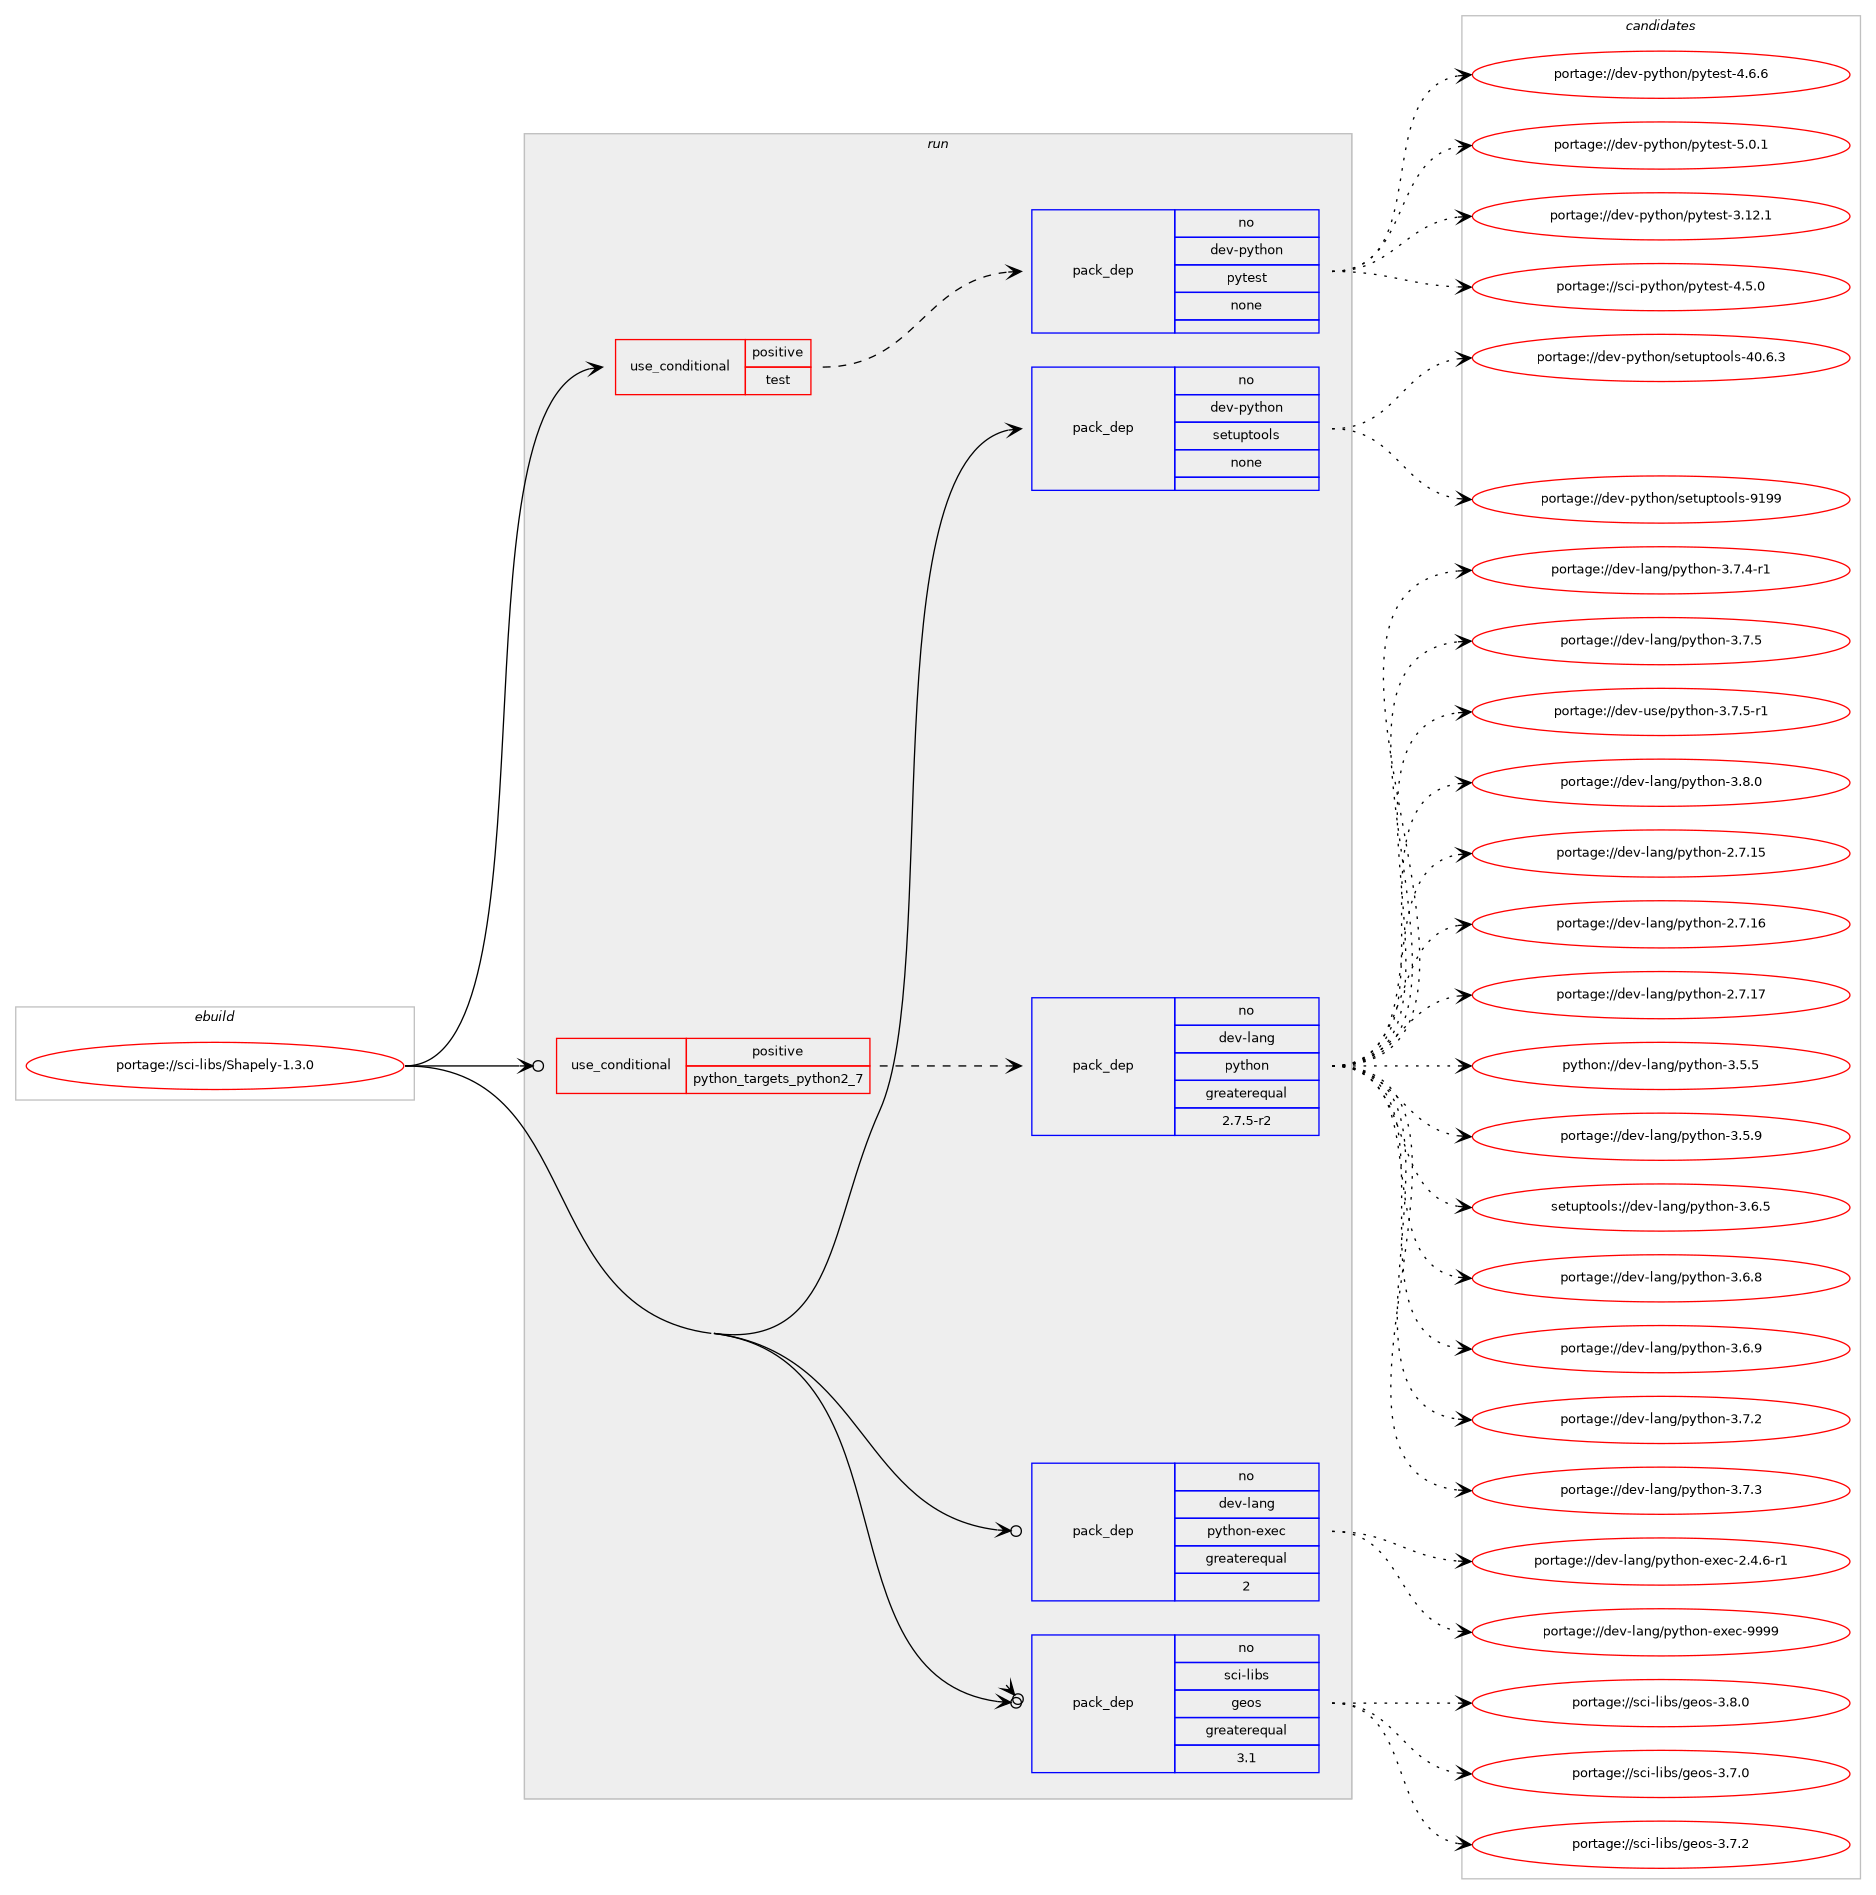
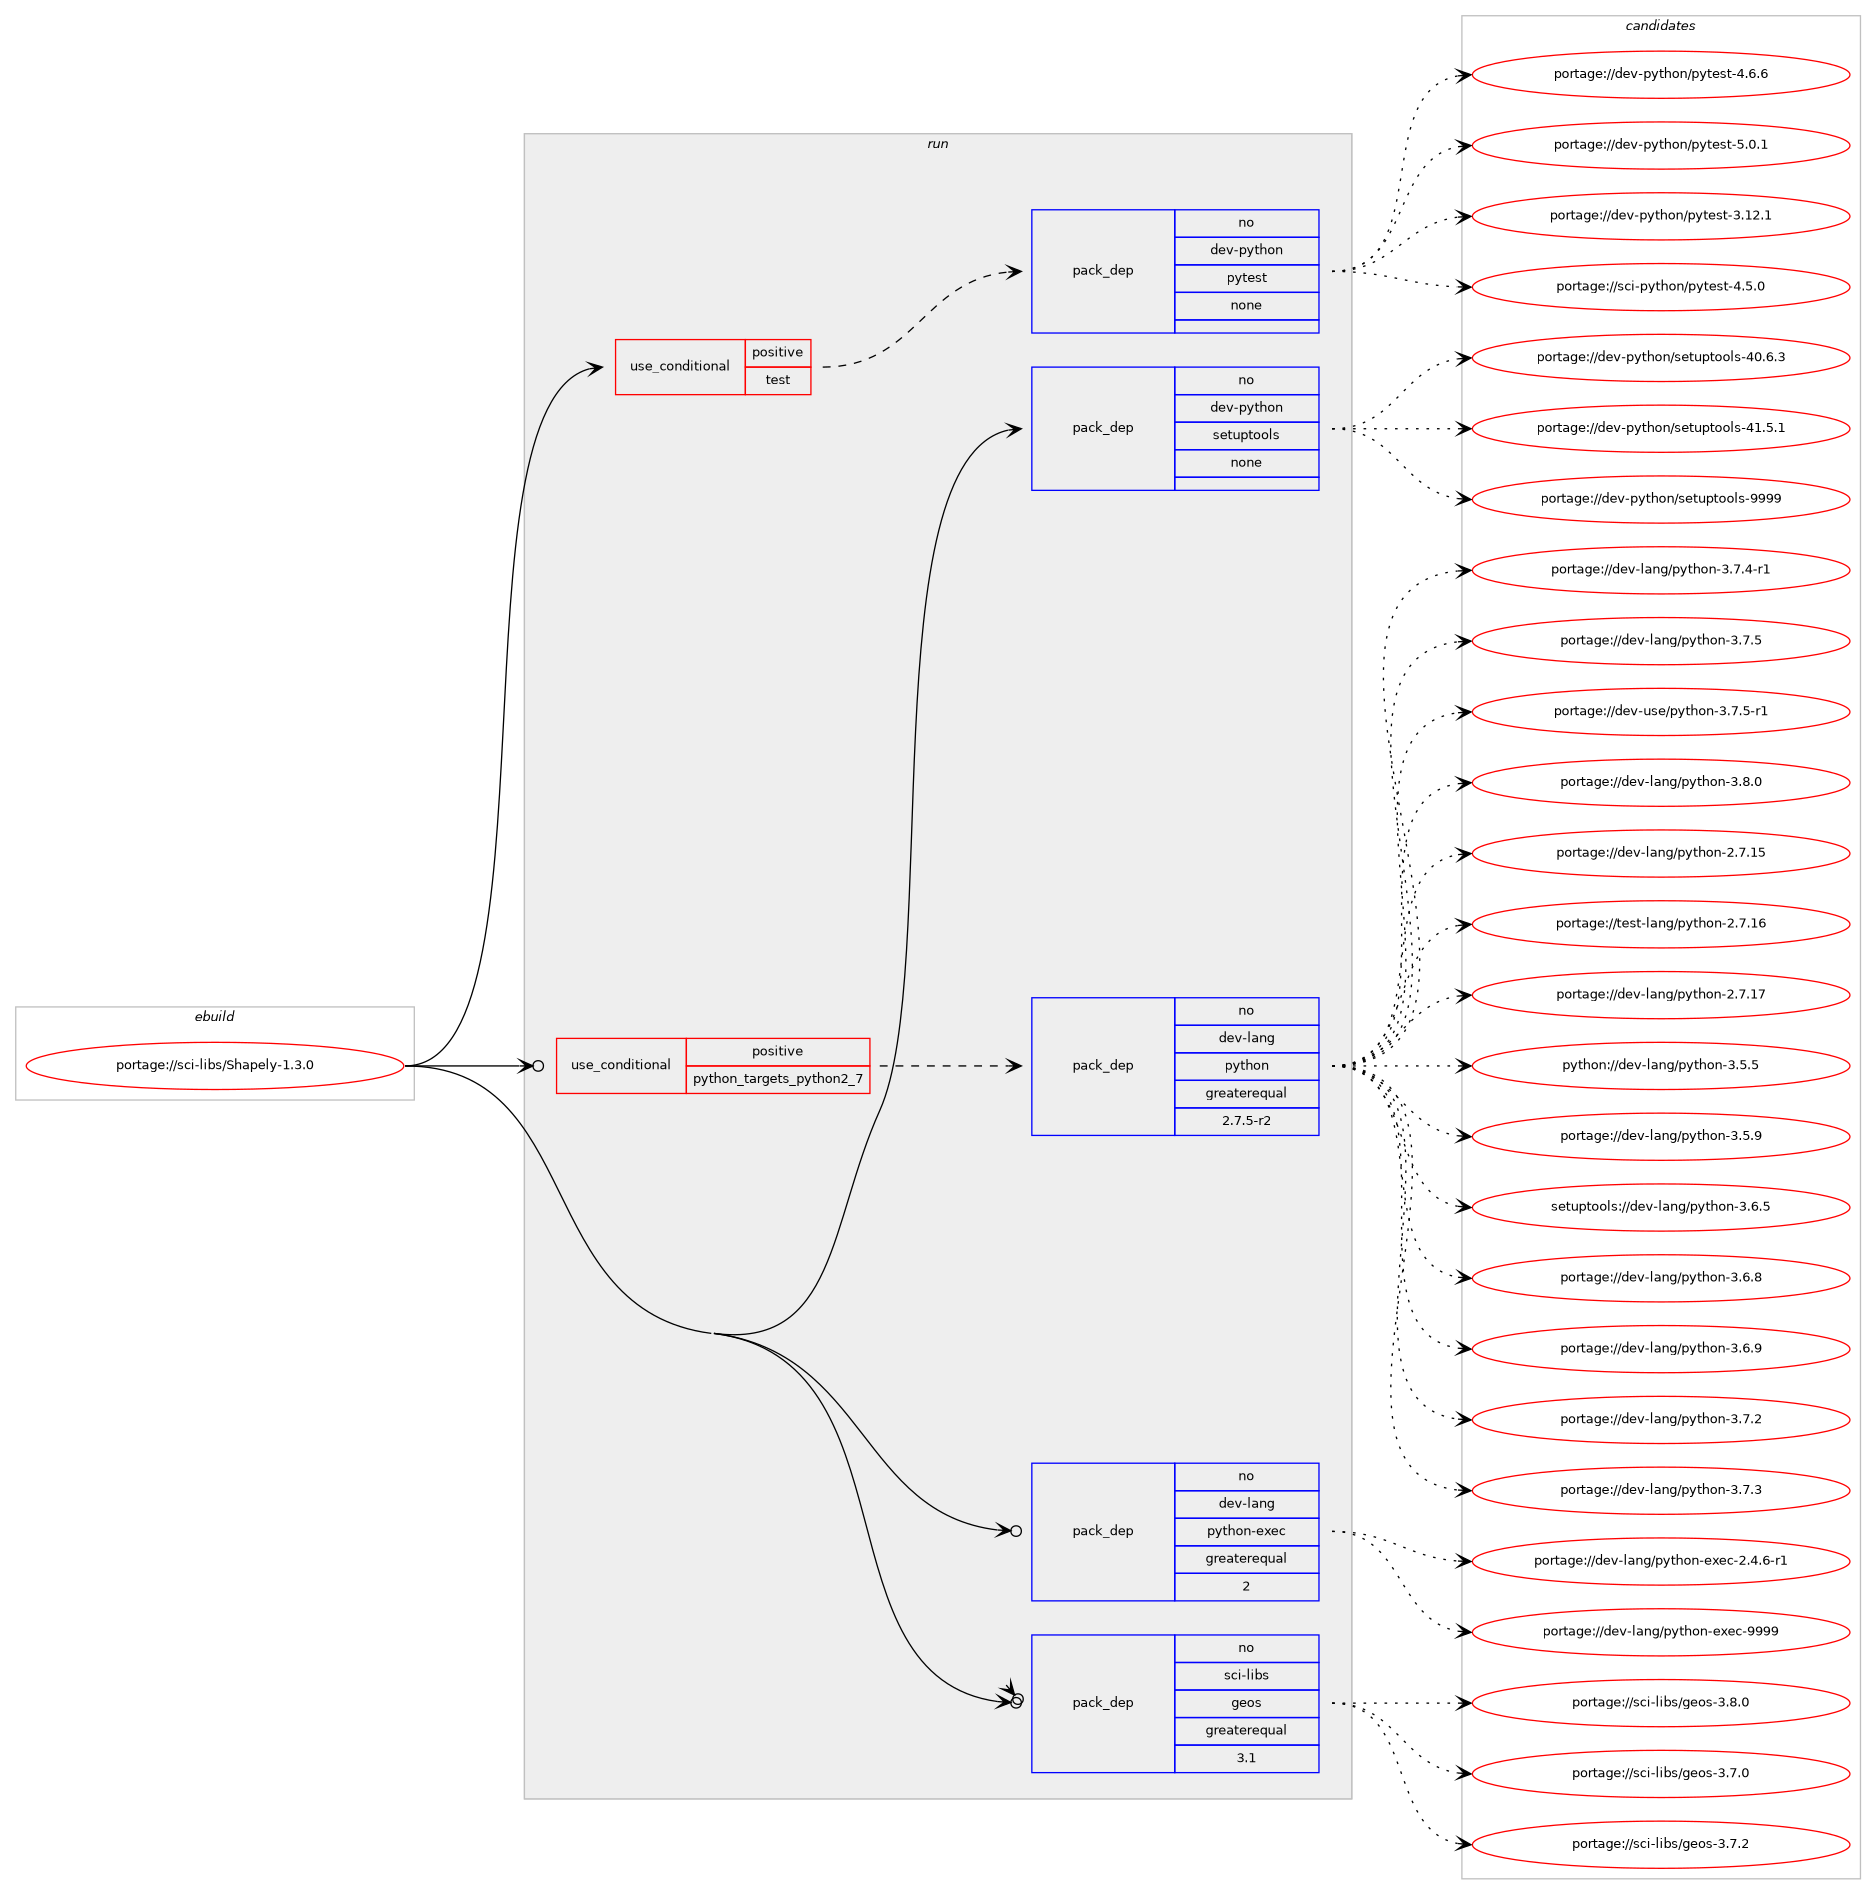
node "portage://dev-python/setuptools-41.5.1": added
node "portage://dev-python/setuptools-9199": label "portage://dev-python/setuptools-9199" -> "portage://dev-python/setuptools-9999"
node "portage://dev-lang/python-2.7.16": label "portage://dev-lang/python-2.7.16" -> "portage://test-lang/python-2.7.16"
